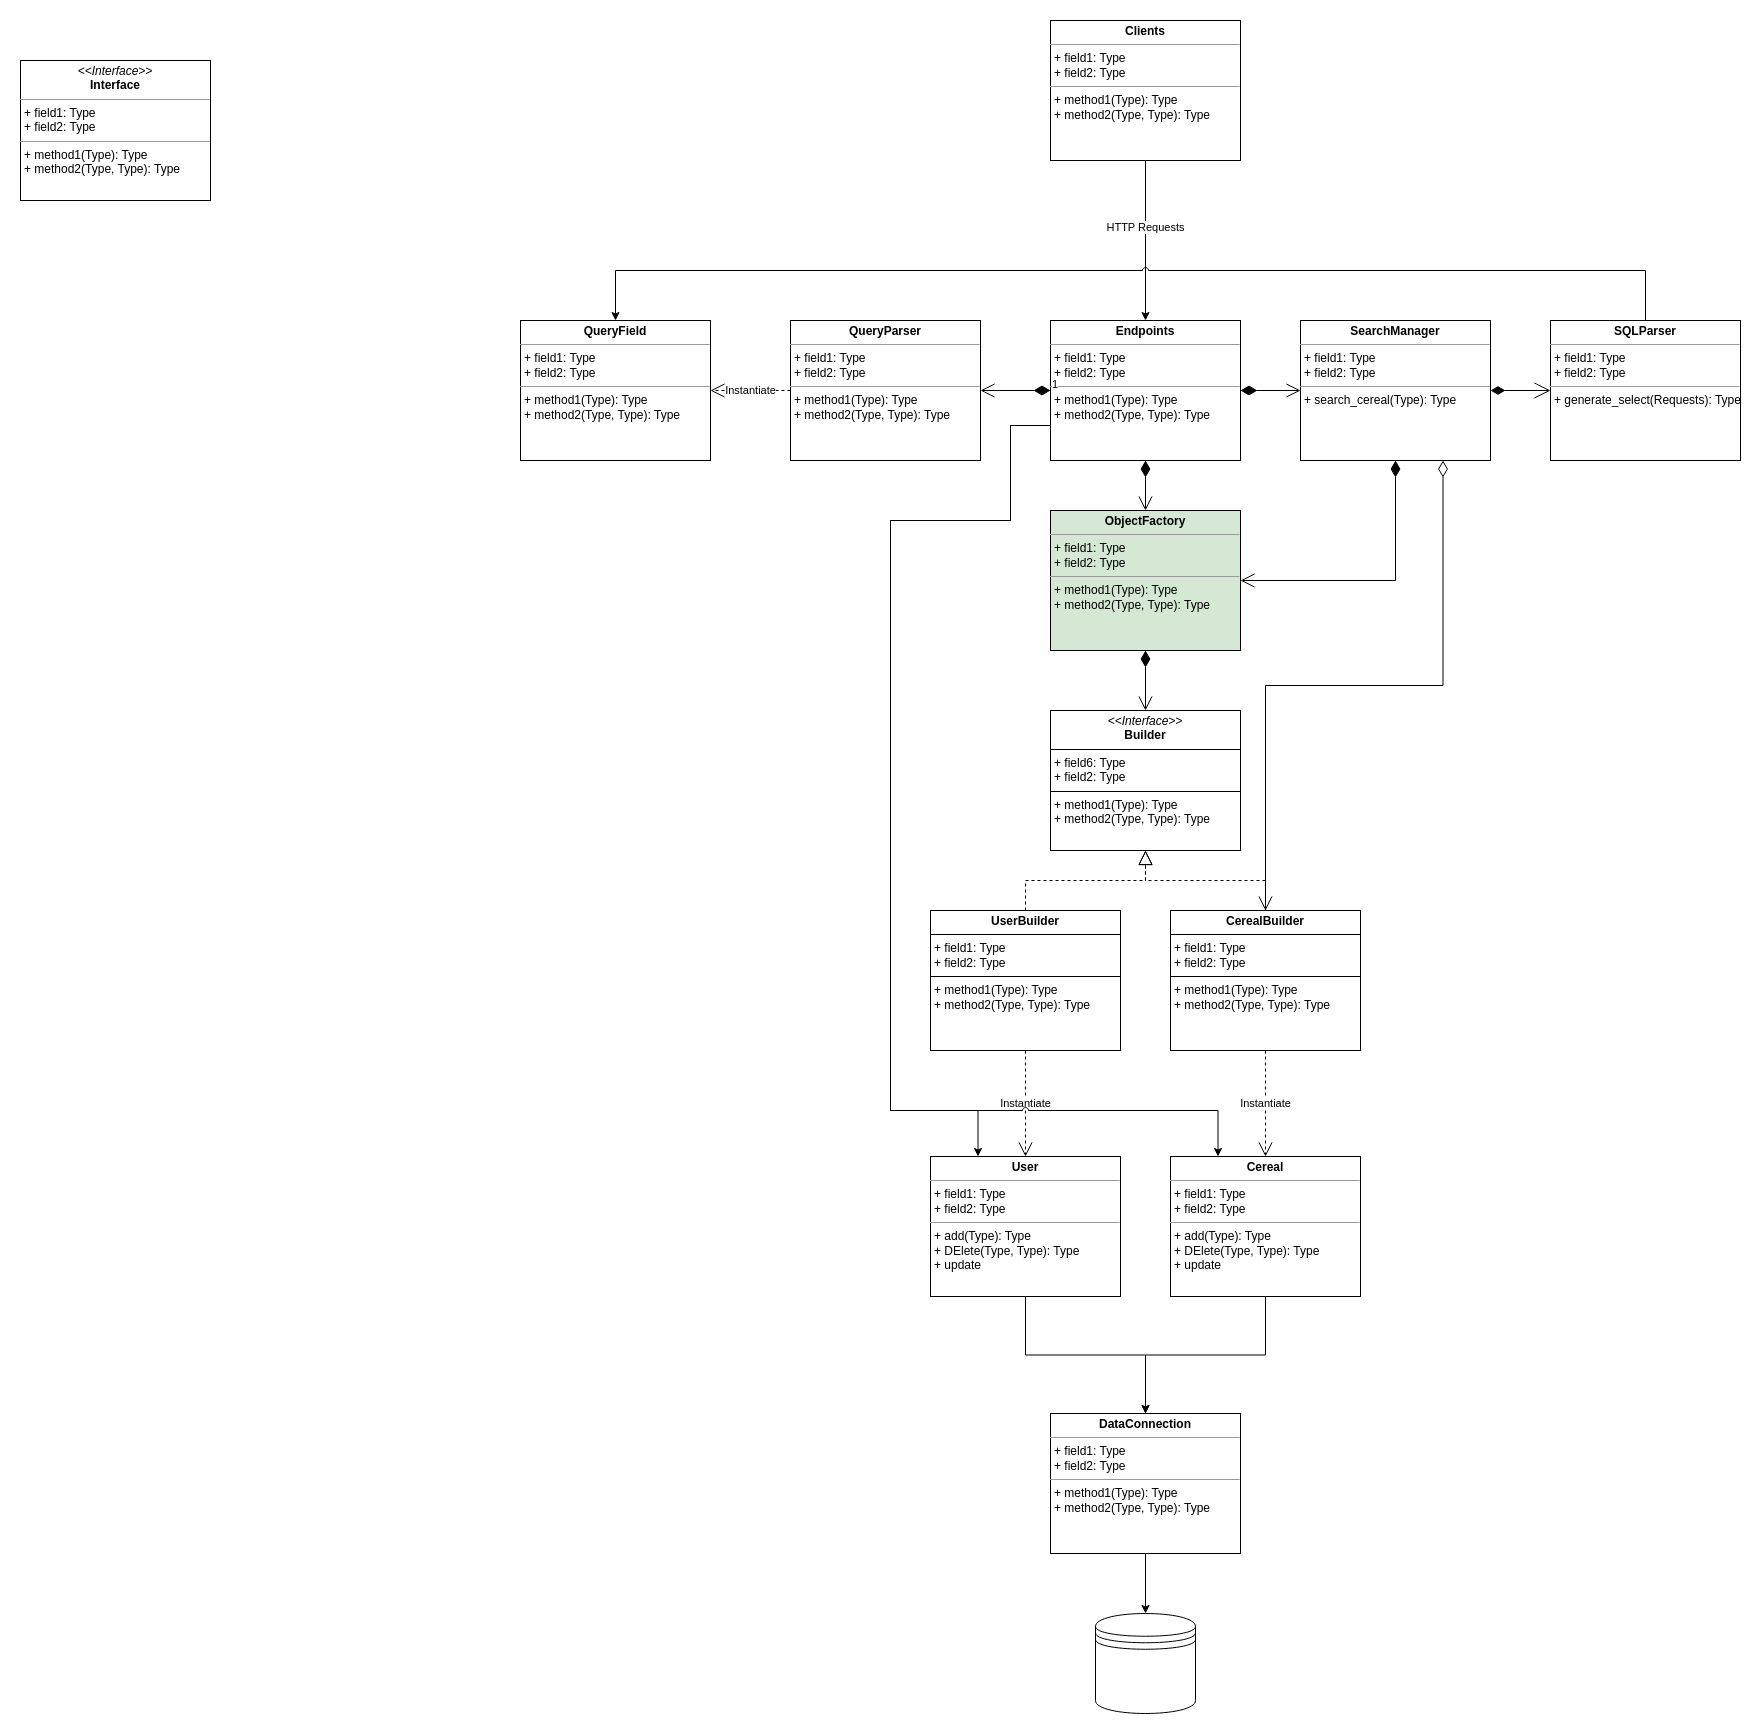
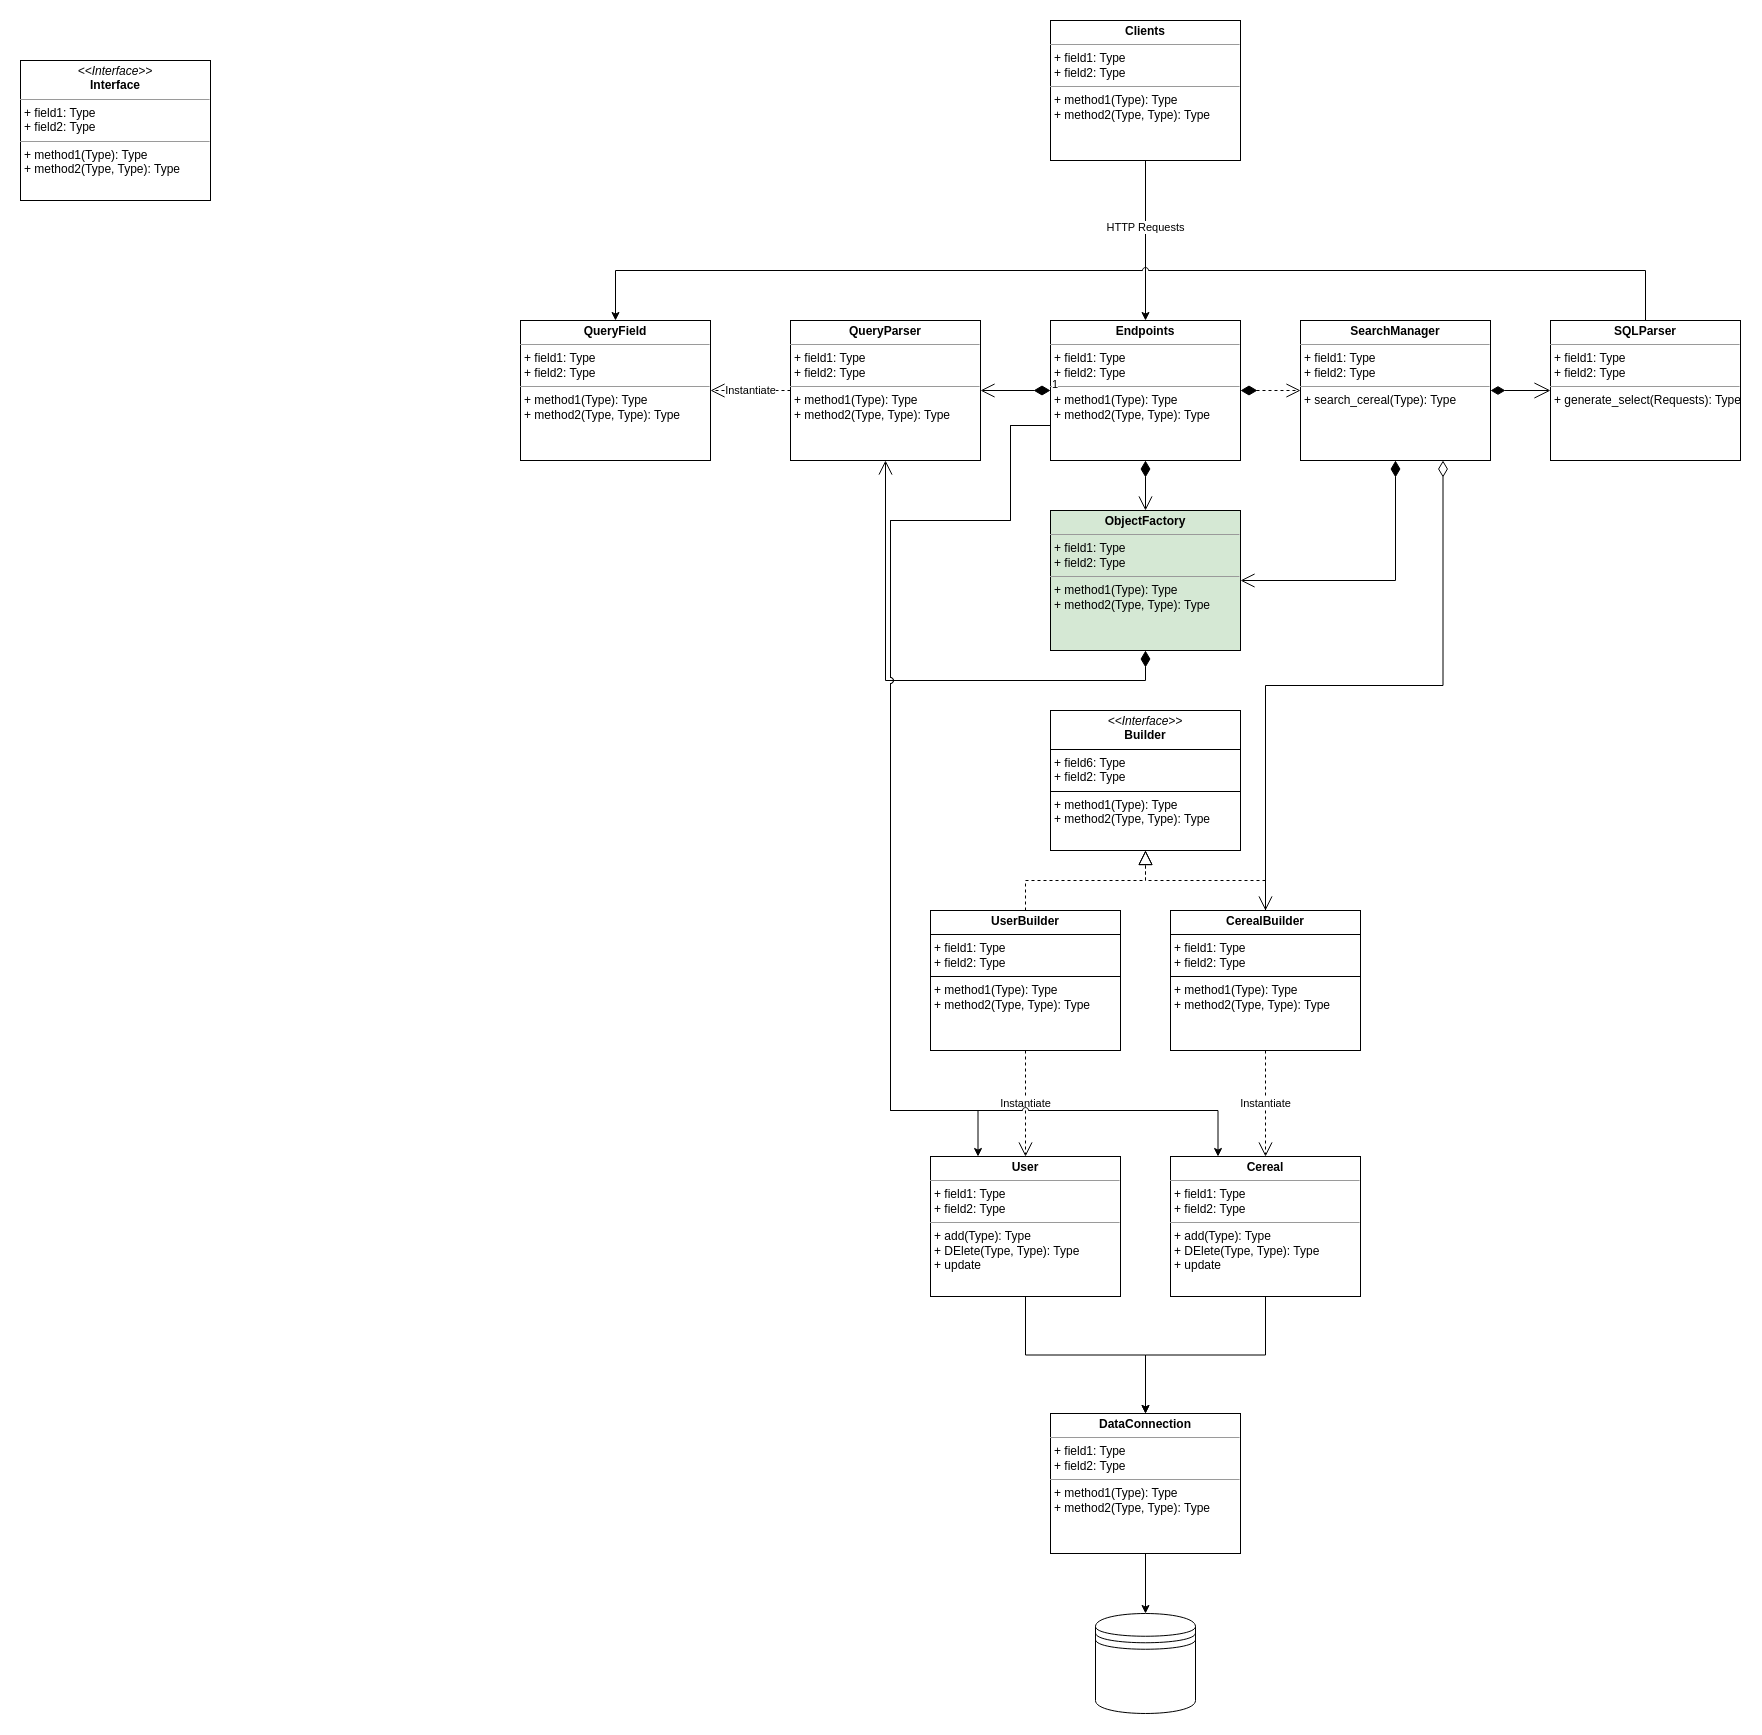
edge "Endpoints + field1: Type + field2: Type + method1(Type): Type + method2(Type, Type): Type" -- "SearchManager + field1: Type + field2: Type + search_cereal(Type): Type": style solid -> dashed
edge "ObjectFactory + field1: Type + field2: Type + method1(Type): Type + method2(Type, Type): Type" -- "<<Interface>> Builder + field6: Type + field2: Type + method1(Type): Type + method2(Type, Type): Type": now "ObjectFactory + field1: Type + field2: Type + method1(Type): Type + method2(Type, Type): Type" -- "QueryParser + field1: Type + field2: Type + method1(Type): Type + method2(Type, Type): Type"
